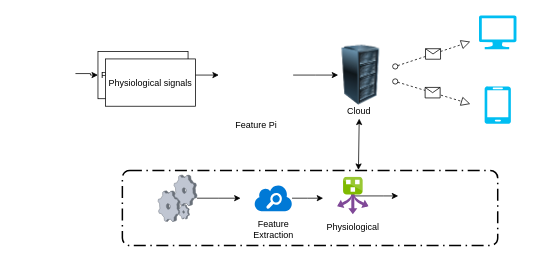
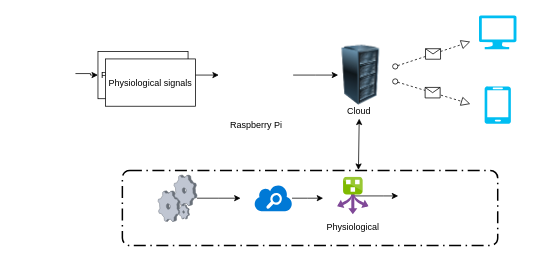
node "Feature Pi": label "Feature Pi" -> "Raspberry Pi"
node "Feature Extraction": removed
